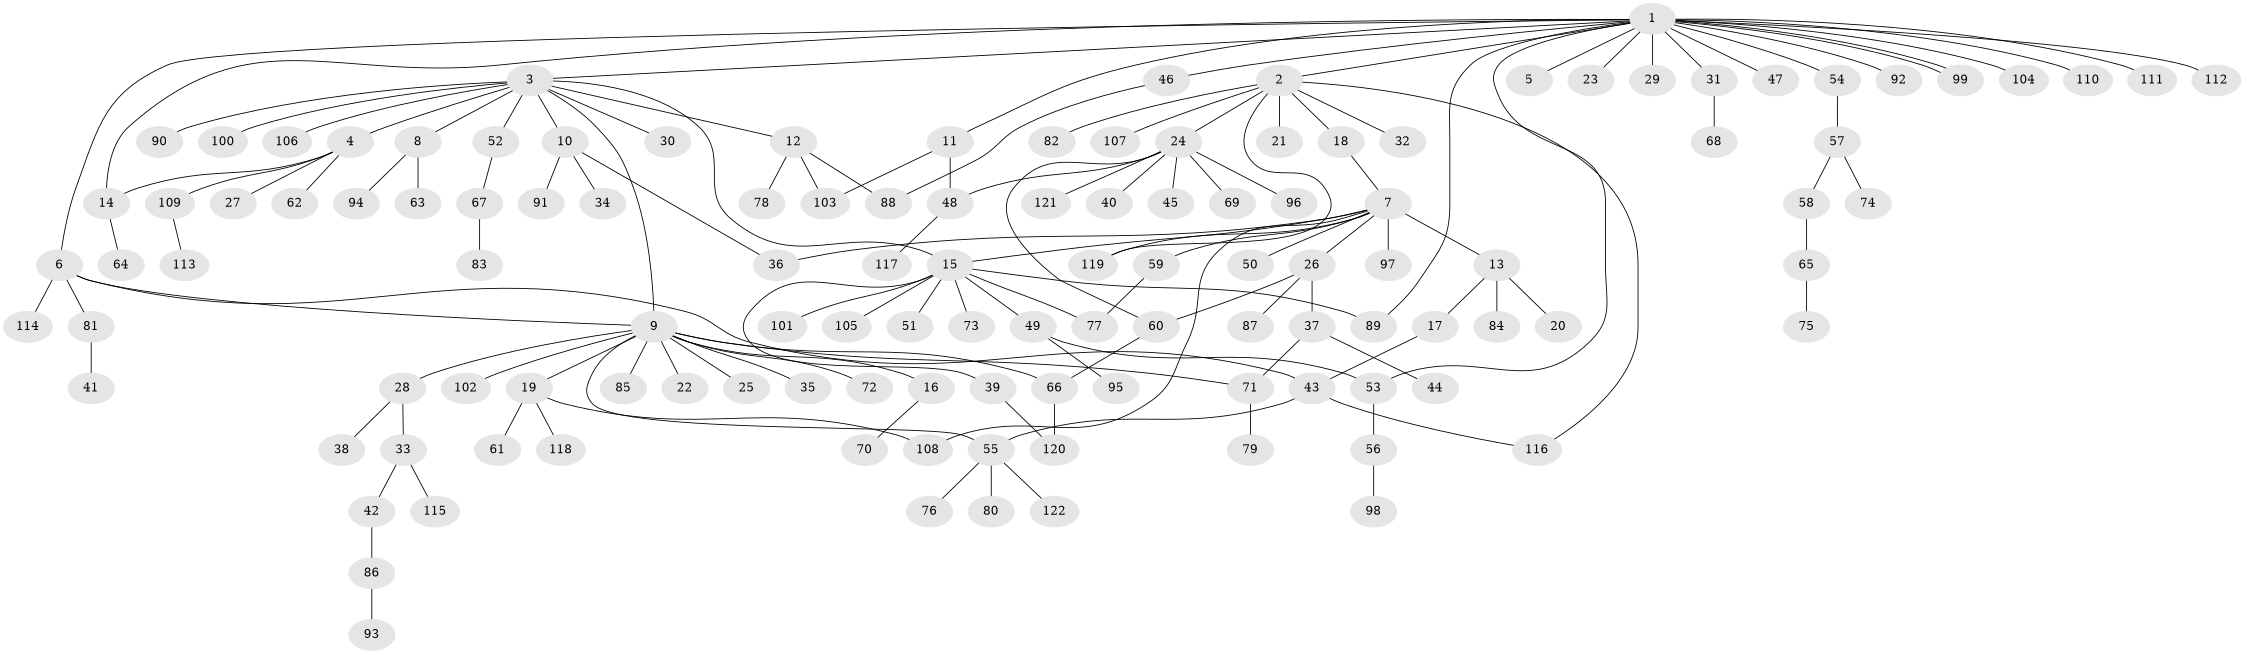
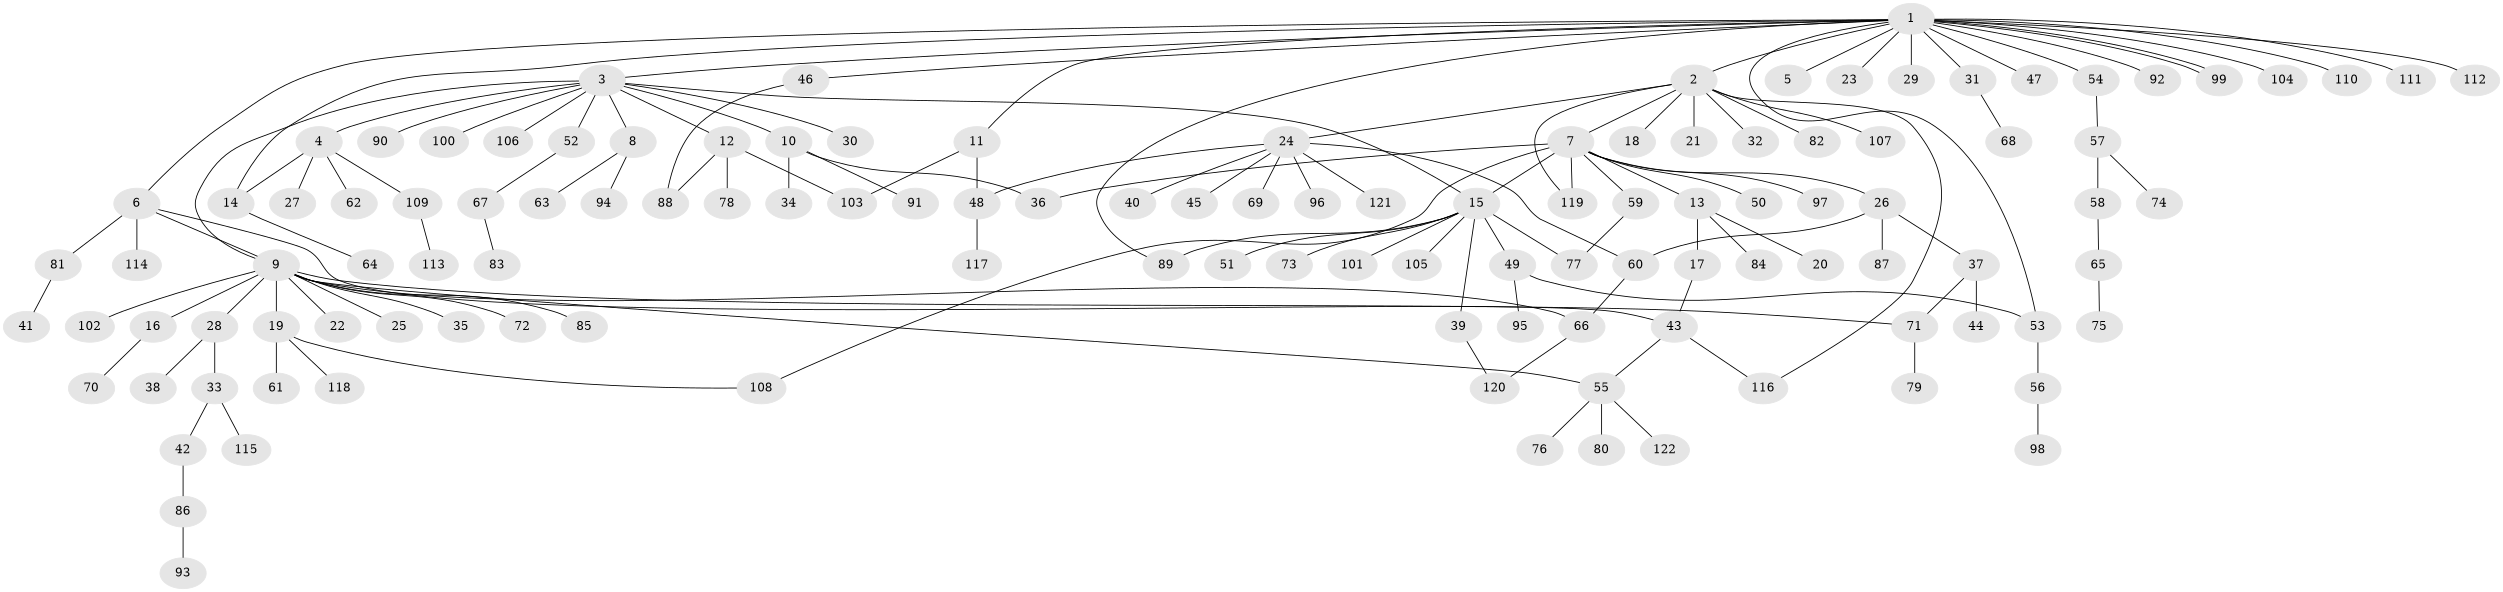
edge "18" -- "7": now "2" -- "7"
